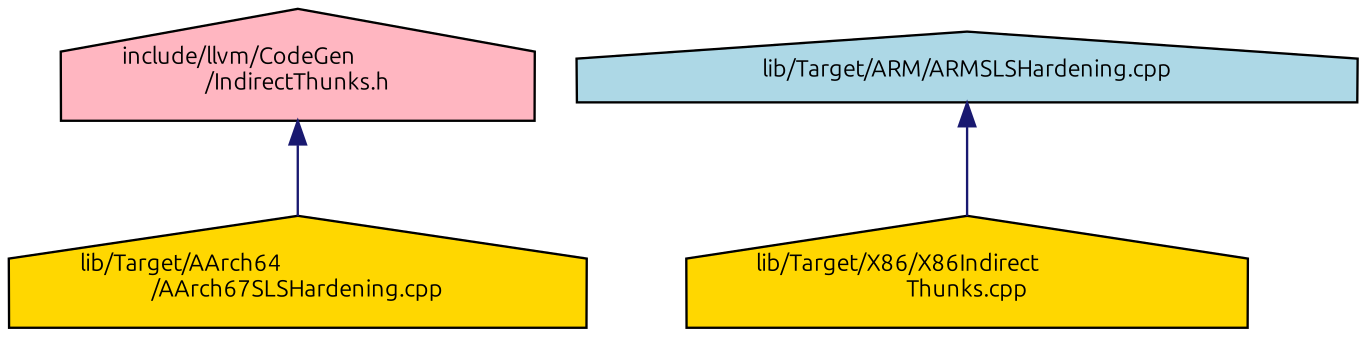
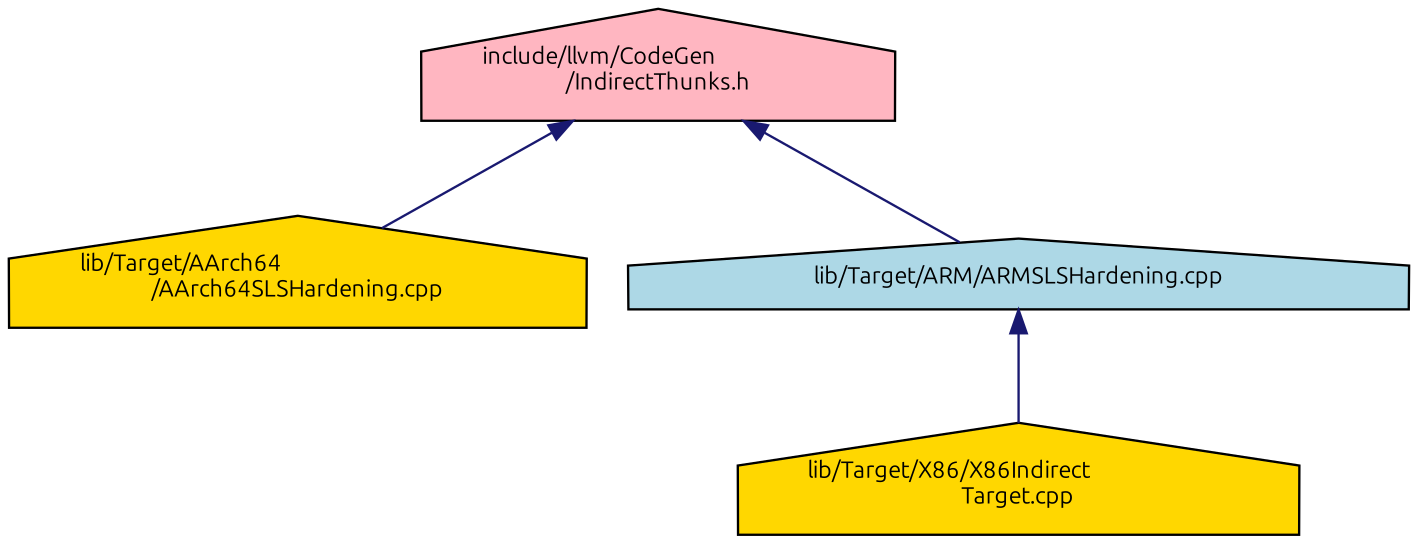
edge "lib/Target/ARM/ARMSLSHardening.cpp" -> "include/llvm/CodeGen /IndirectThunks.h": added
node "lib/Target/AArch64 /AArch67SLSHardening.cpp": label "lib/Target/AArch64 /AArch67SLSHardening.cpp" -> "lib/Target/AArch64 /AArch64SLSHardening.cpp"
node "lib/Target/X86/X86Indirect Thunks.cpp": label "lib/Target/X86/X86Indirect Thunks.cpp" -> "lib/Target/X86/X86Indirect Target.cpp"
